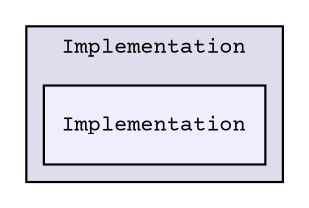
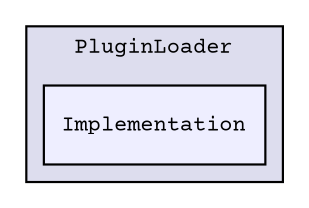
cluster "Implementation": label "Implementation" -> "PluginLoader"
